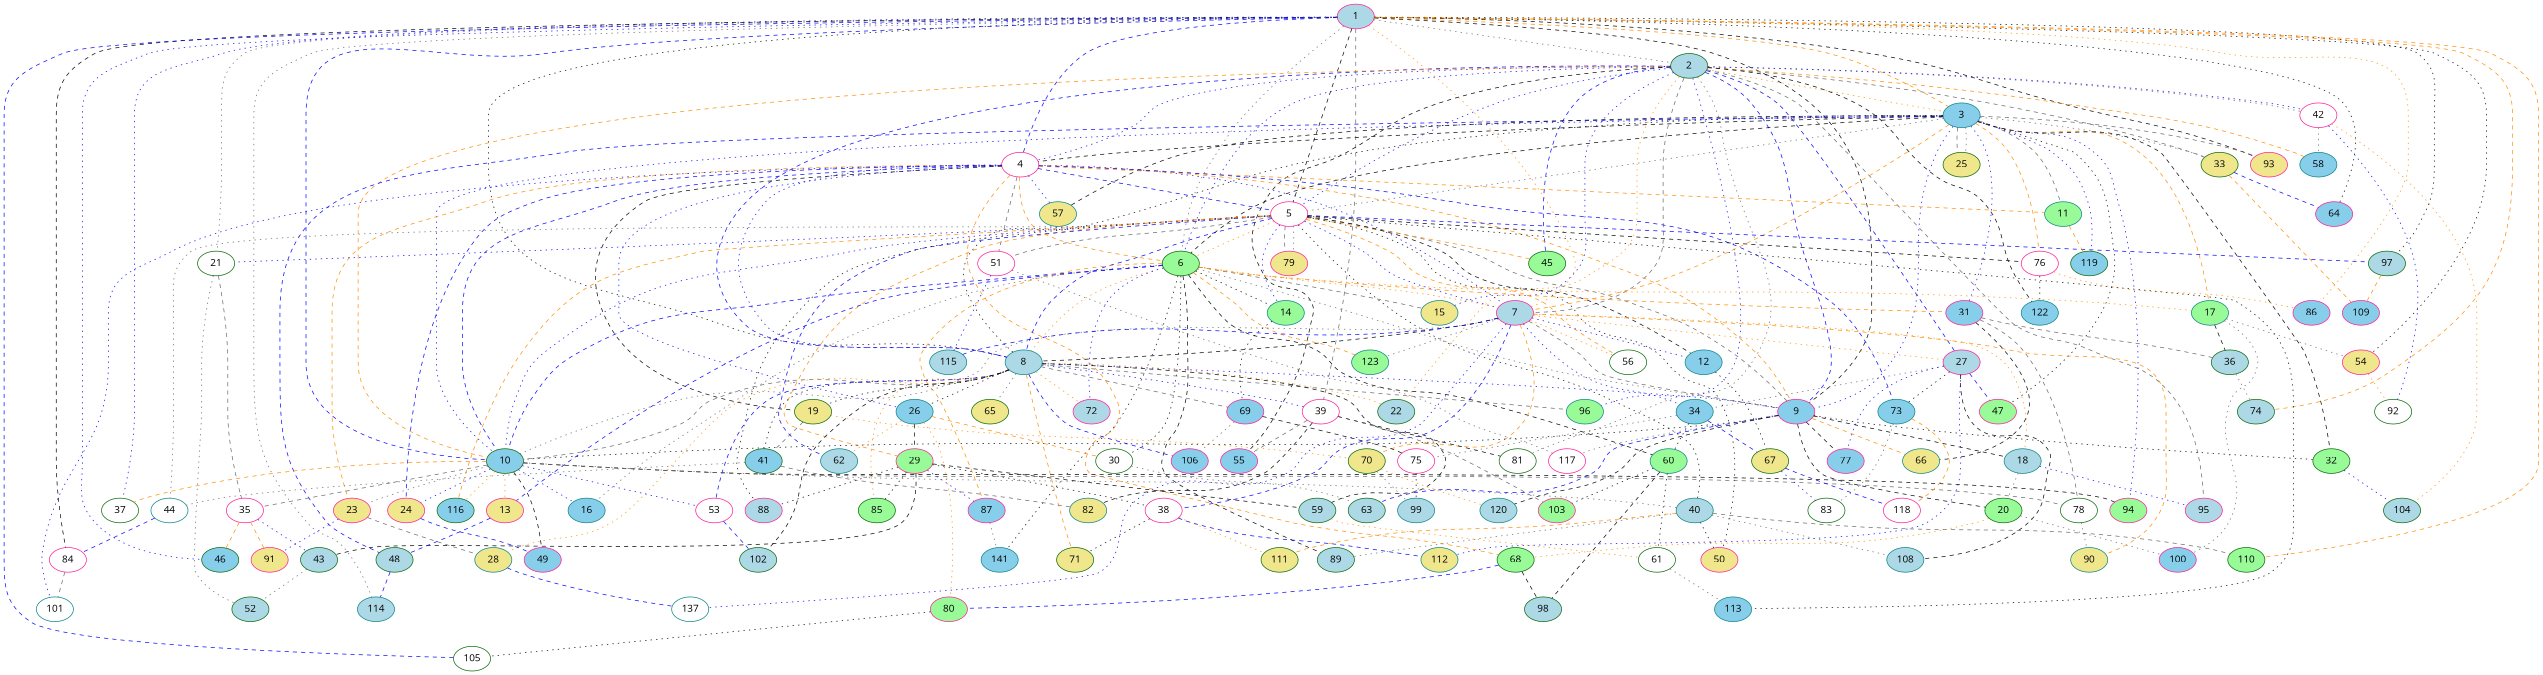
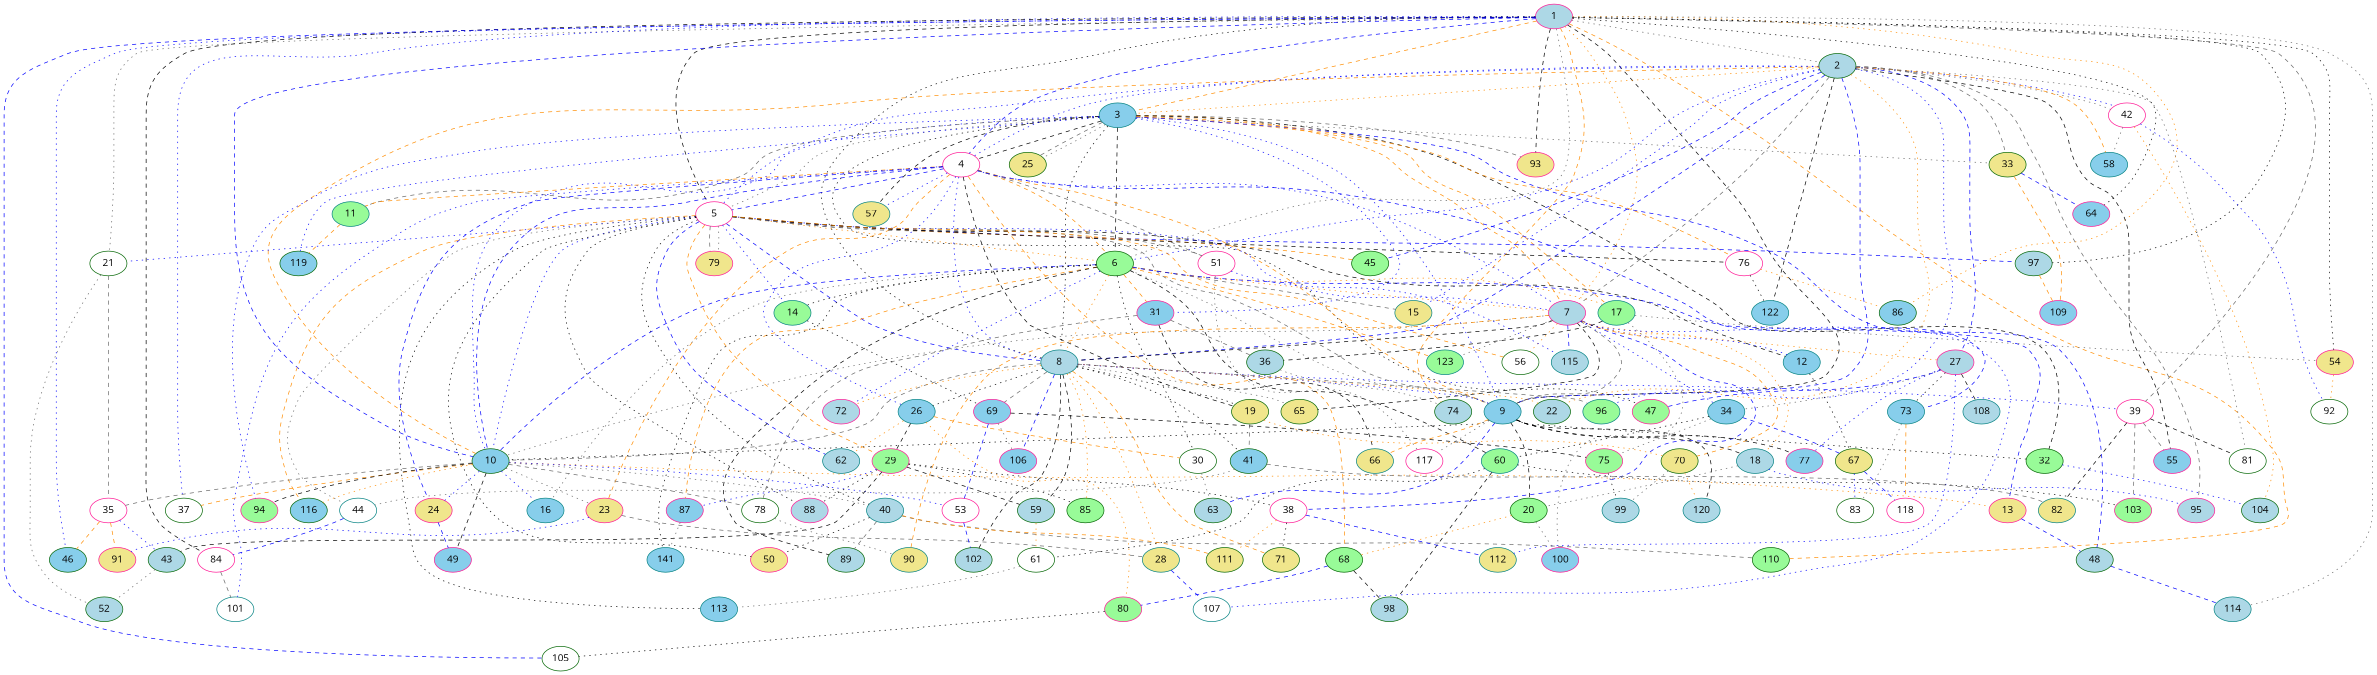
node "86": color deeppink -> darkgreen
edge "8" -- "53": now "69" -- "53"
edge "7" -- "65": added
node "9": color deeppink -> teal
node "75": fillcolor white -> palegreen
edge "40" -- "89": style dotted -> dashed
edge "40" -- "108": removed
node "137": label "137" -> "107"
